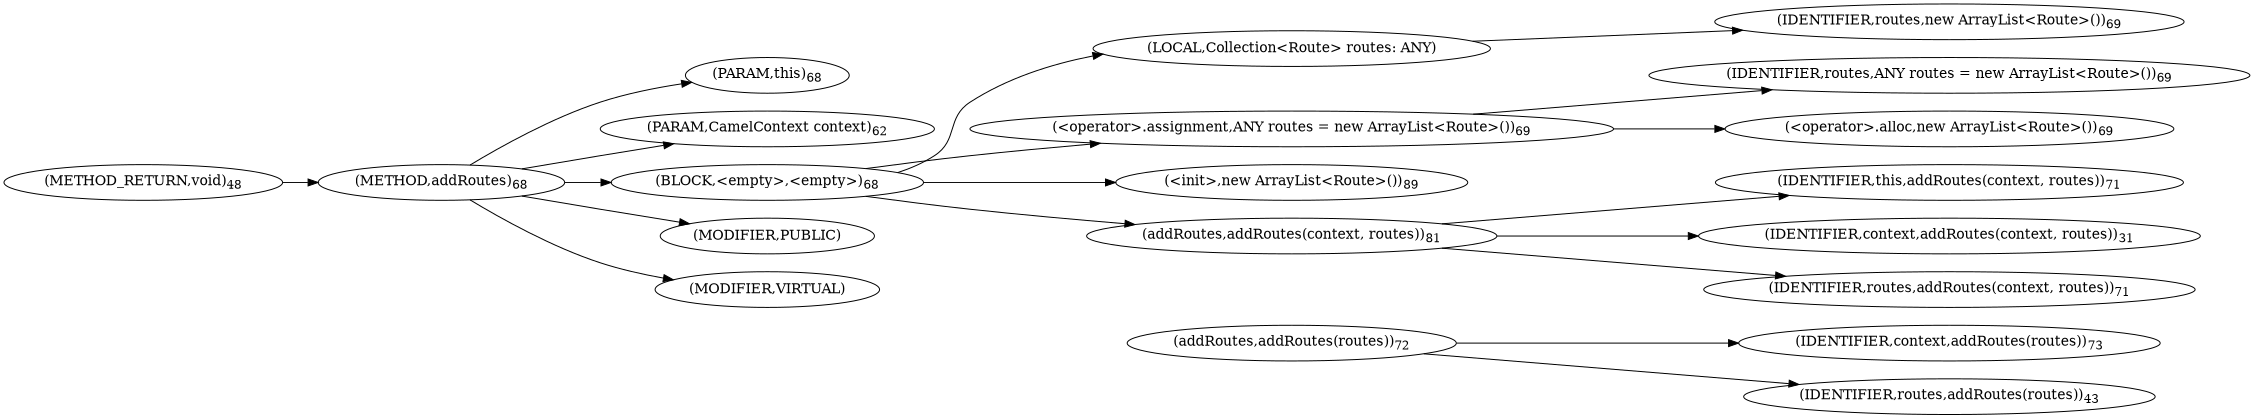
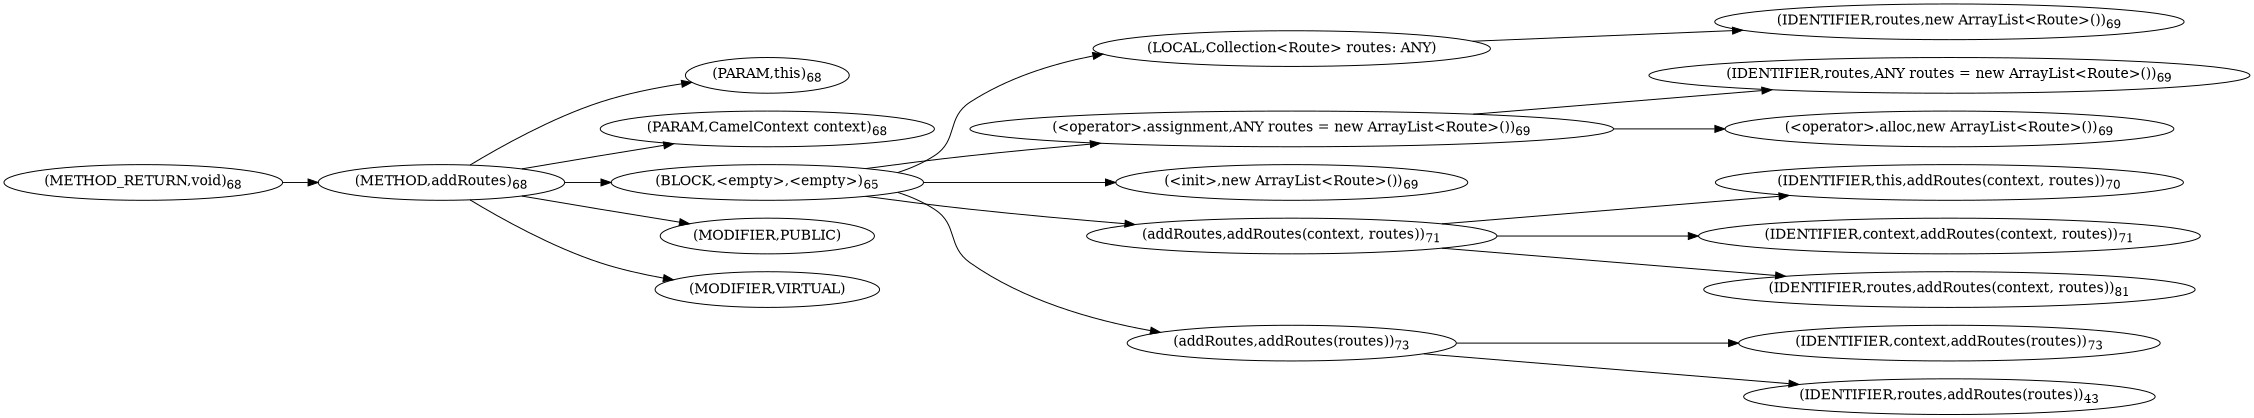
node "(PARAM,CamelContext context)": text "62" -> "68"
node "(METHOD_RETURN,void)": text "48" -> "68"
node "(BLOCK,<empty>,<empty>)": text "68" -> "65"
node "(<init>,new ArrayList<Route>())": text "89" -> "69"
node "(IDENTIFIER,this,addRoutes(context, routes))": text "71" -> "70"
node "(addRoutes,addRoutes(context, routes))": text "81" -> "71"
node "(IDENTIFIER,context,addRoutes(context, routes))": text "31" -> "71"
edge "(BLOCK,<empty>,<empty>)" -> "(addRoutes,addRoutes(routes))": added
node "(IDENTIFIER,routes,addRoutes(context, routes))": text "71" -> "81"
node "(addRoutes,addRoutes(routes))": text "72" -> "73"
